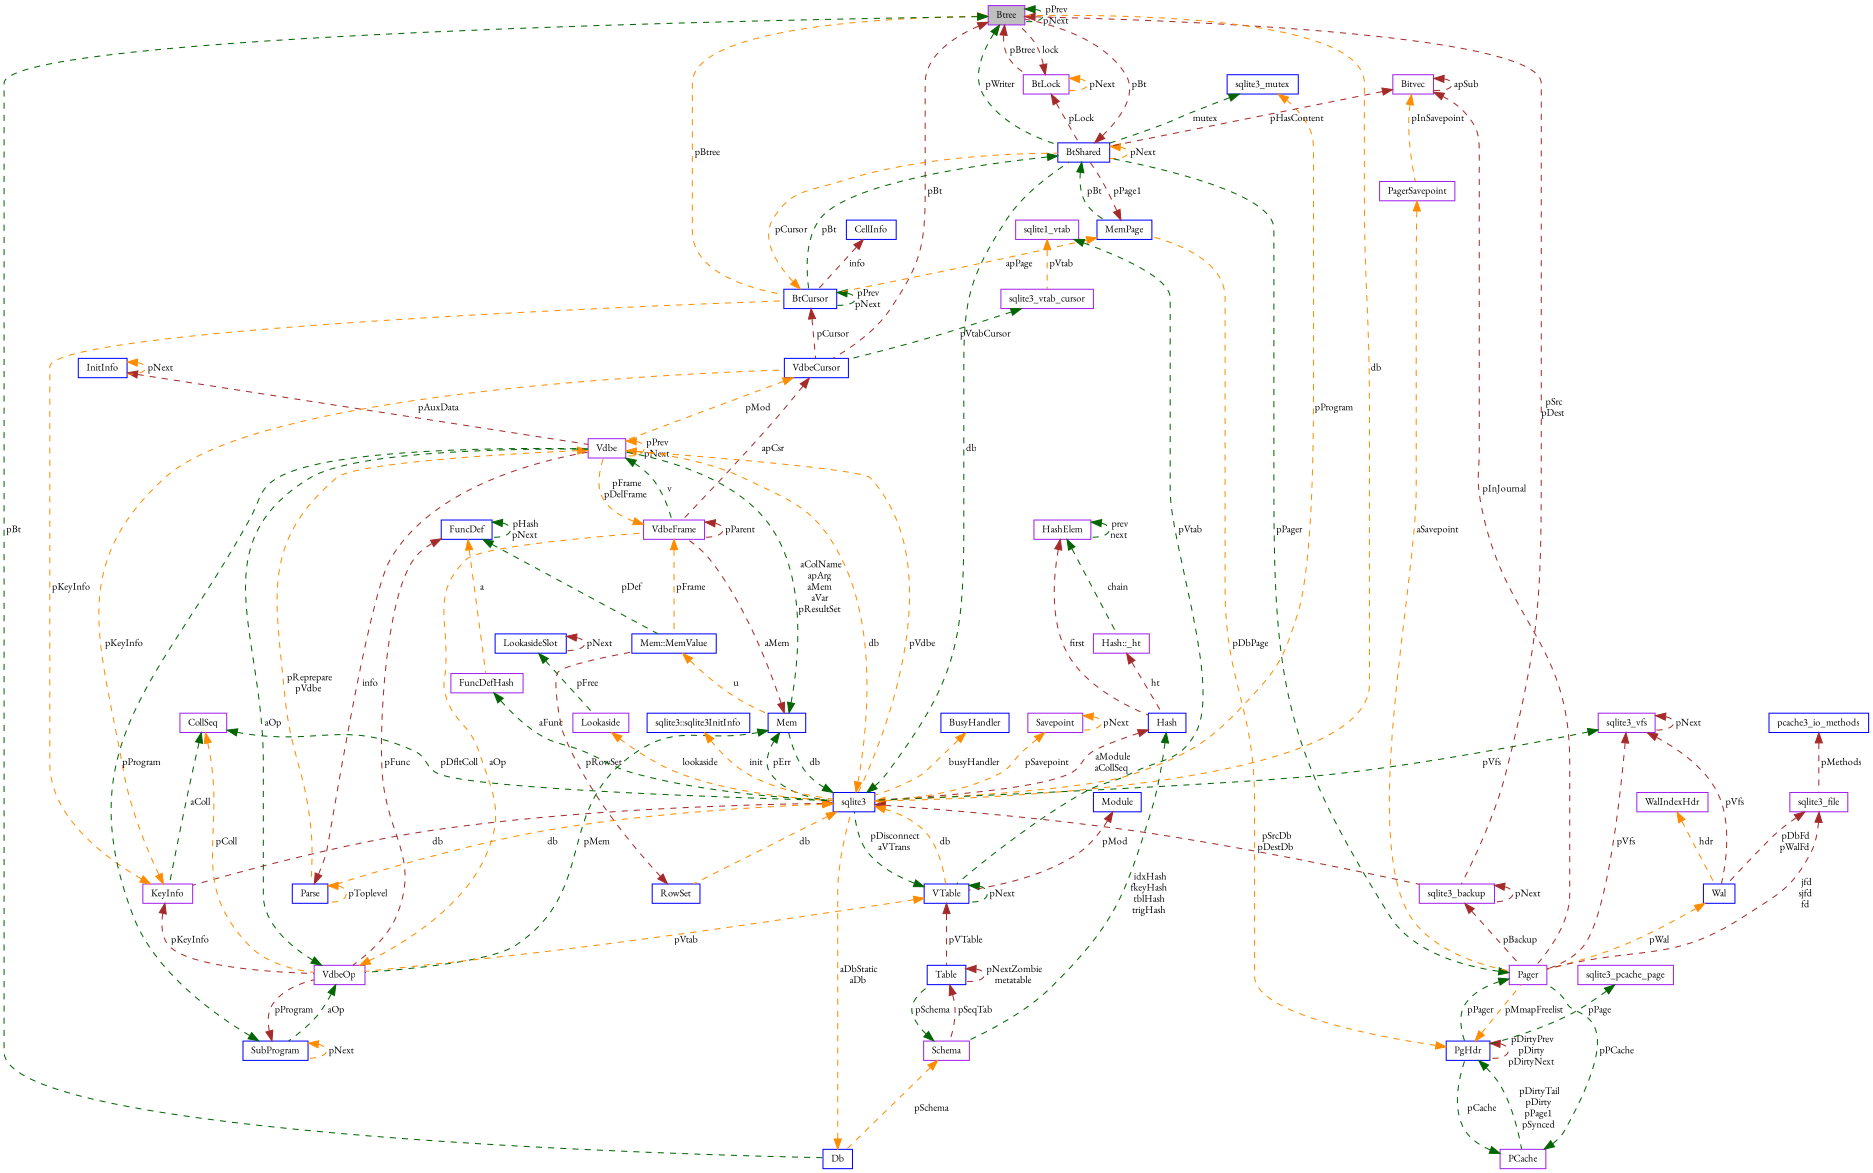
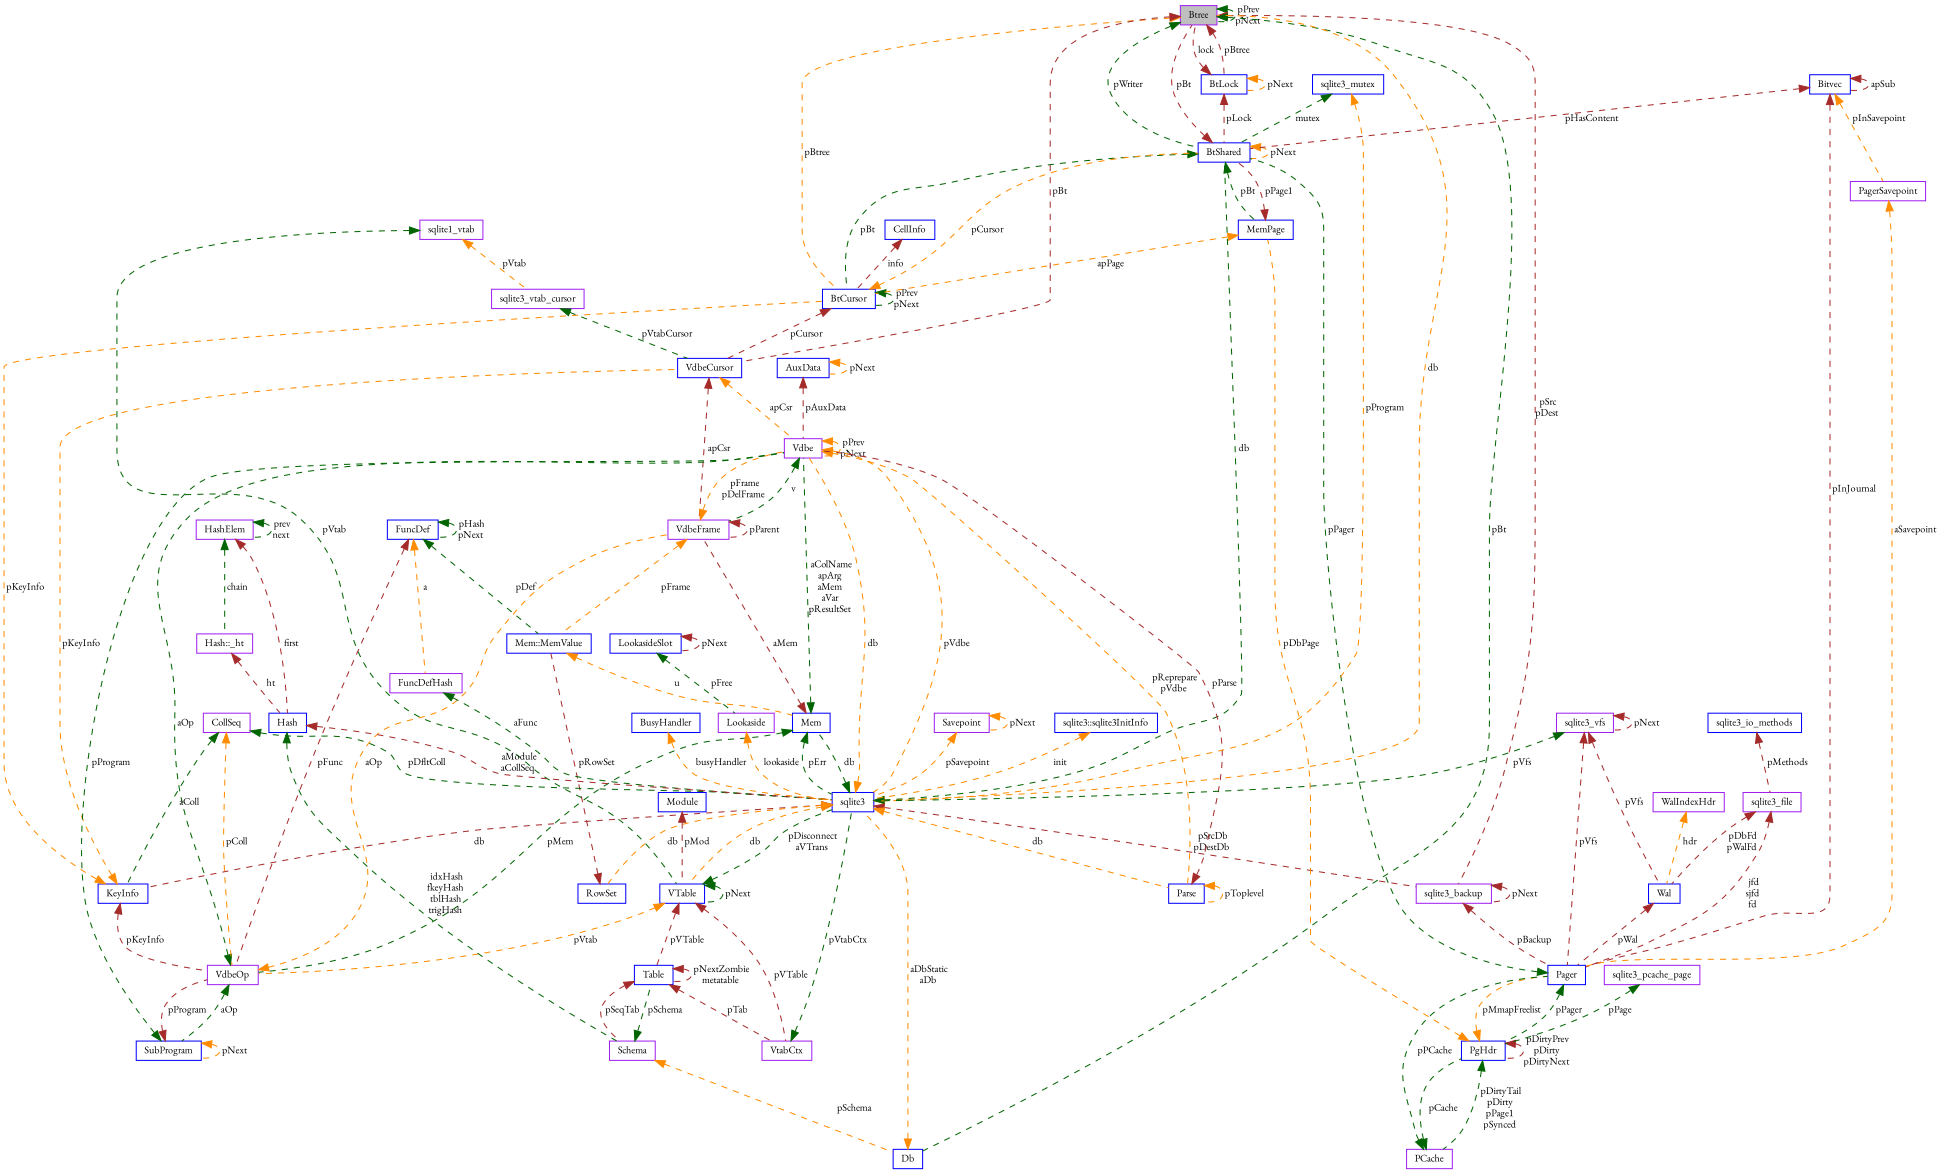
node "BtLock": color purple -> blue
node "Bitvec": color purple -> blue
node "InitInfo": label "InitInfo" -> "AuxData"
edge "Vdbe" -> "VdbeCursor": label " pMod" -> " apCsr"
edge "Vdbe" -> "Parse": label " info" -> " pParse"
node "pcache3_io_methods": label "pcache3_io_methods" -> "sqlite3_io_methods"
node "KeyInfo": color purple -> blue
edge "Pager" -> "Wal": color darkorange -> brown
node "Pager": color purple -> blue
node "VtabCtx": added
